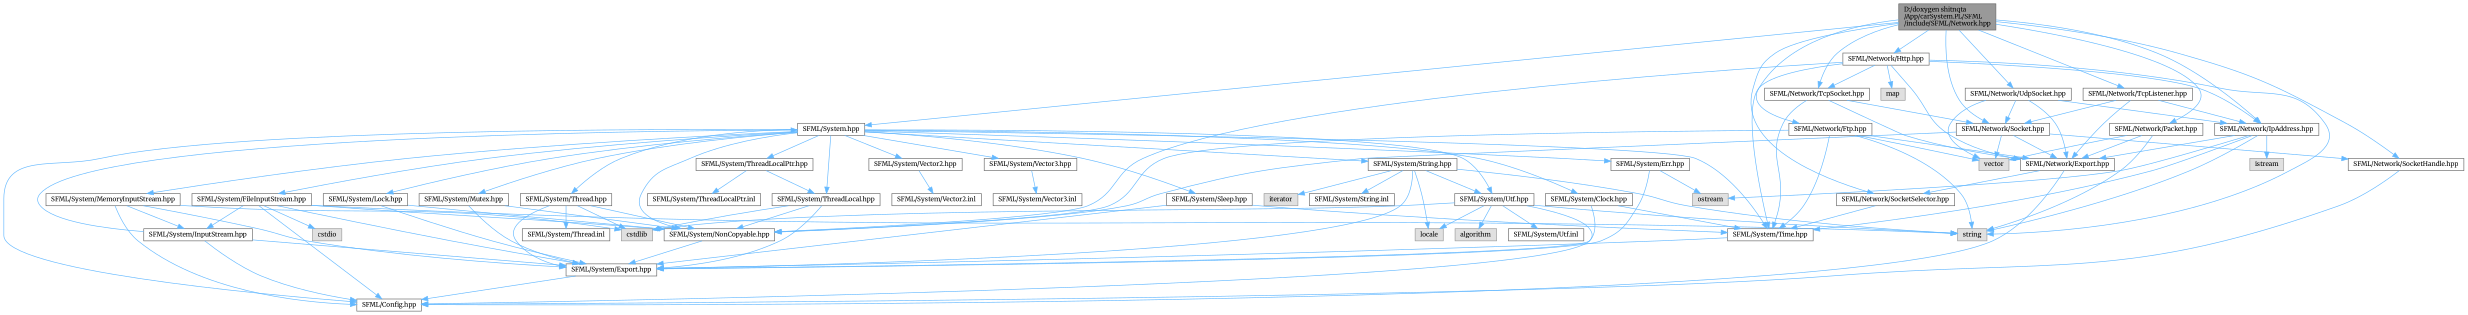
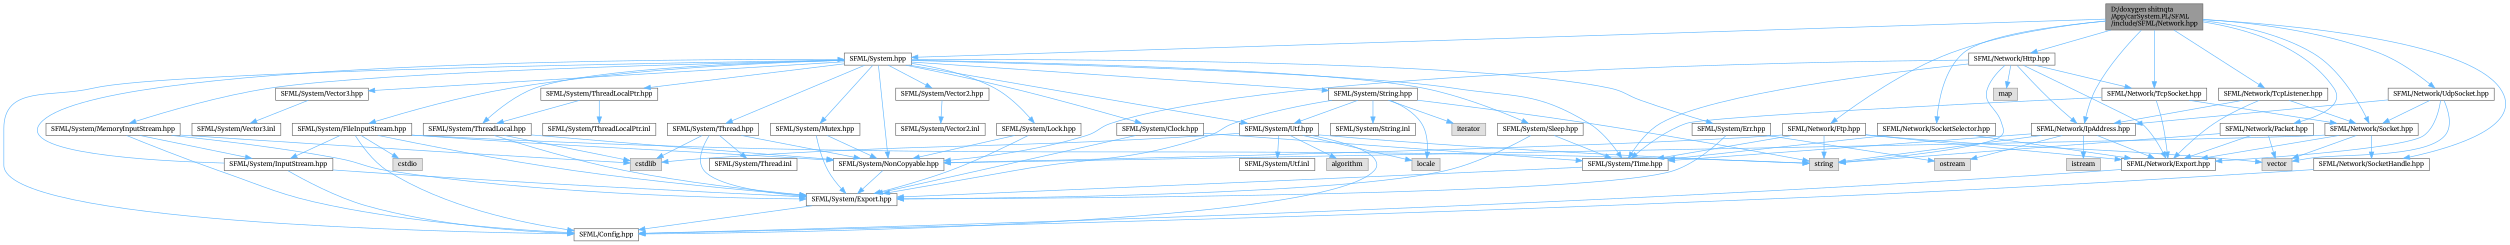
edge "SFML/Network/Export.hpp" -> "SFML/Network/SocketSelector.hpp": reversed
